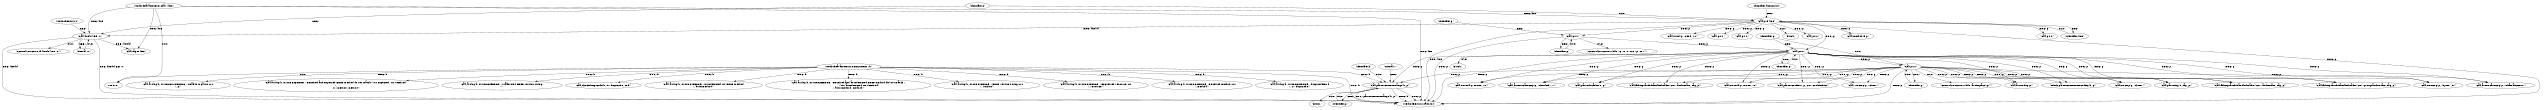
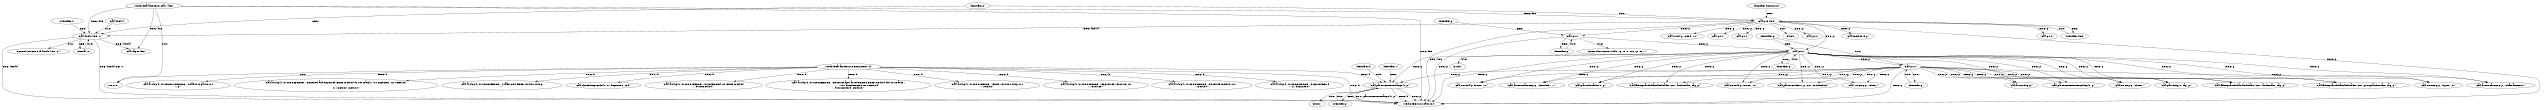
node "(MethodReturn,s)": label "(MethodReturn,s)" -> "(Identifier,s)"
node "(Call,line[0])": added
node "(Literal,1)": label "(Literal,1)" -> "(Identifier,1)"
node "(ControlStructure,while (av_isspace(*p)))": removed
node "(Block,parse_content_encoding(h, p))": label "(Block,parse_content_encoding(h, p))" -> "(Call,parse_content_encoding(h, p))"
